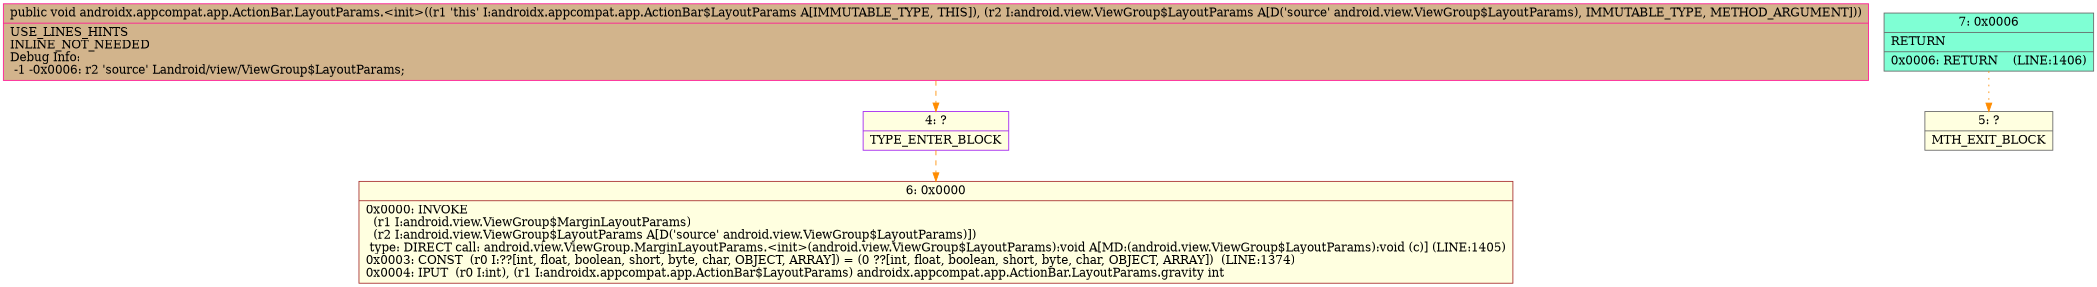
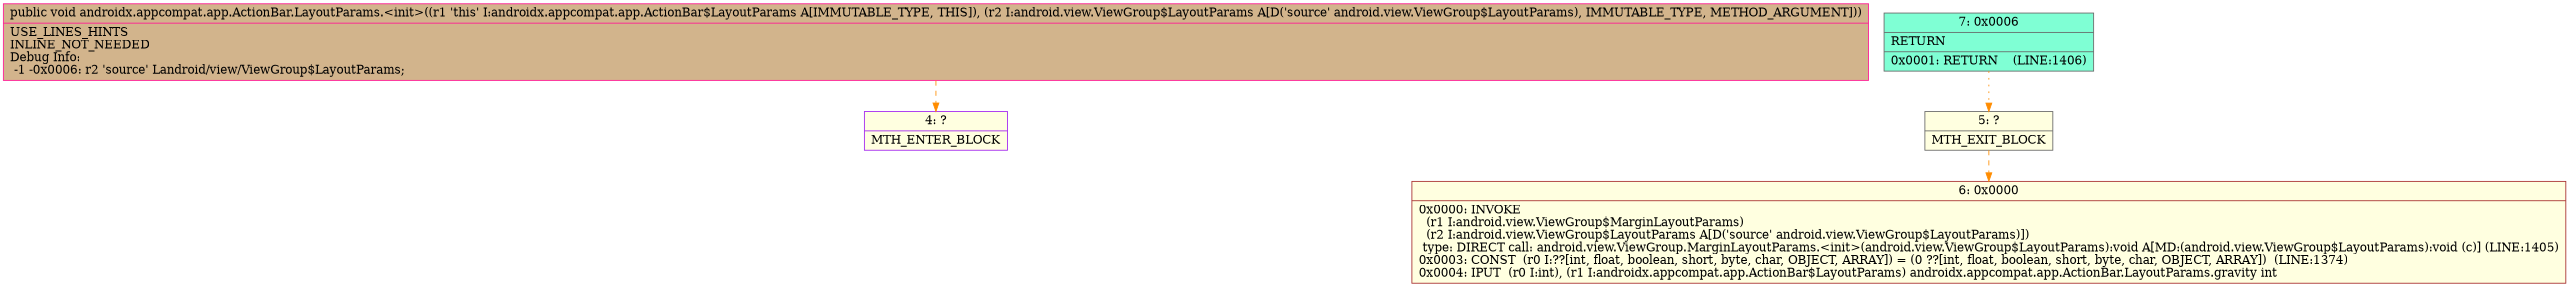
node "7: 0x0006": text "0x0006: RETURN    (LINE:1406)" -> "0x0001: RETURN    (LINE:1406)"
node "4: ?": text "TYPE_ENTER_BLOCK" -> "MTH_ENTER_BLOCK"
edge "4: ?" -> "6: 0x0000": now "5: ?" -> "6: 0x0000"
